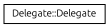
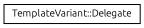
node "Delegate::Delegate": label "Delegate::Delegate" -> "TemplateVariant::Delegate"
